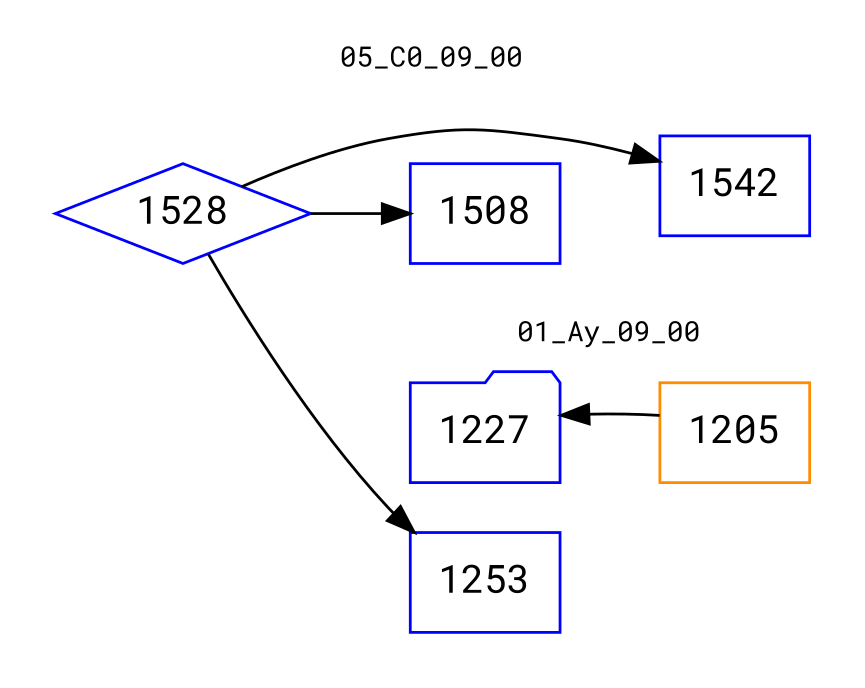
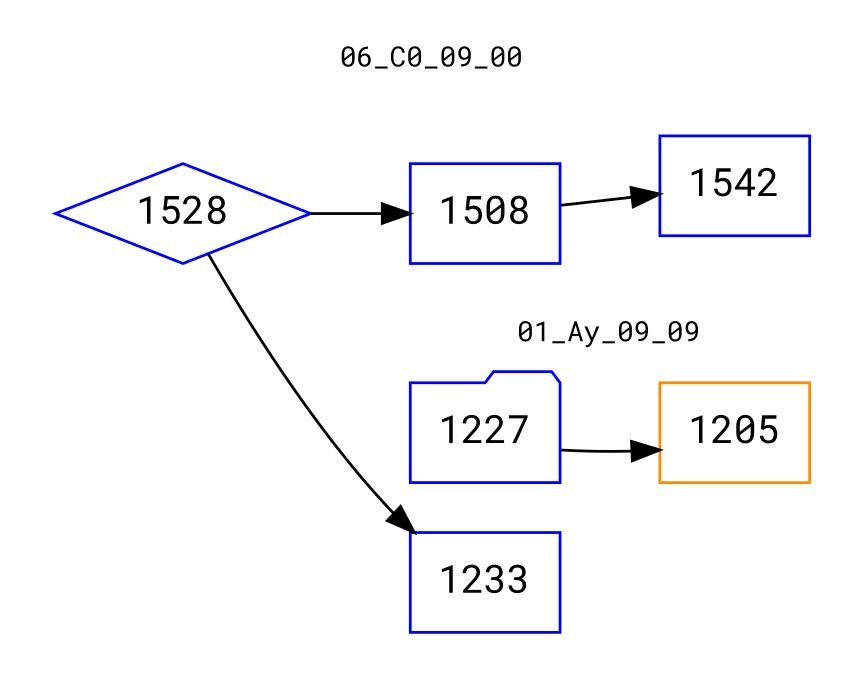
cluster "05_C0_09_00": label "05_C0_09_00" -> "06_C0_09_00"
edge "1528" -> "1542": now "1508" -> "1542"
cluster "01_Ay_09_00": label "01_Ay_09_00" -> "01_Ay_09_09"
edge "1205" -> "1227": reversed
node "1253": label "1253" -> "1233"
